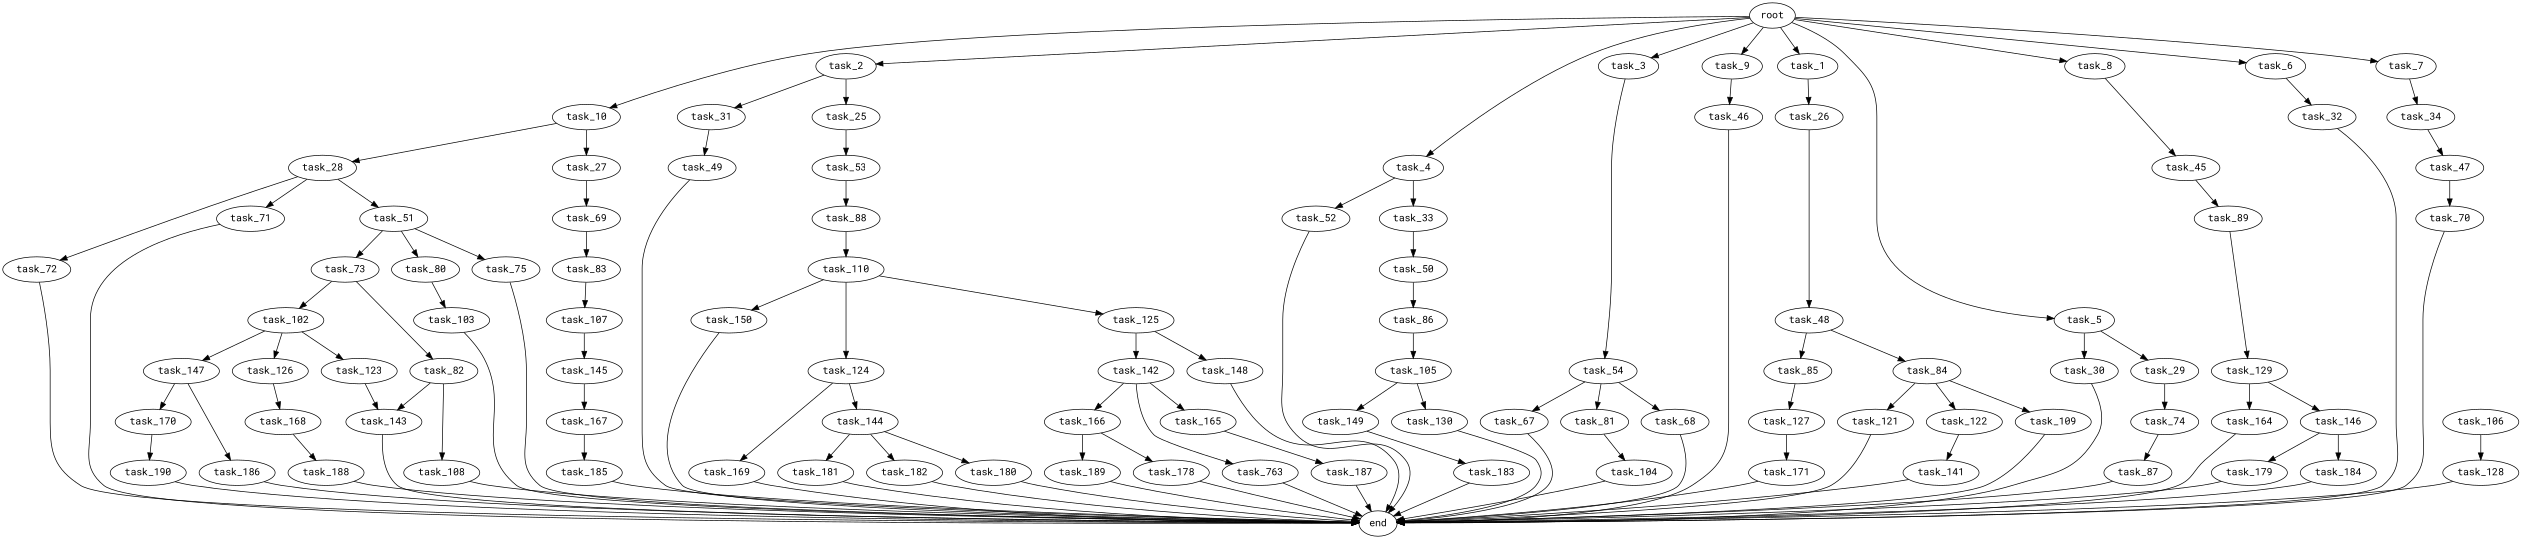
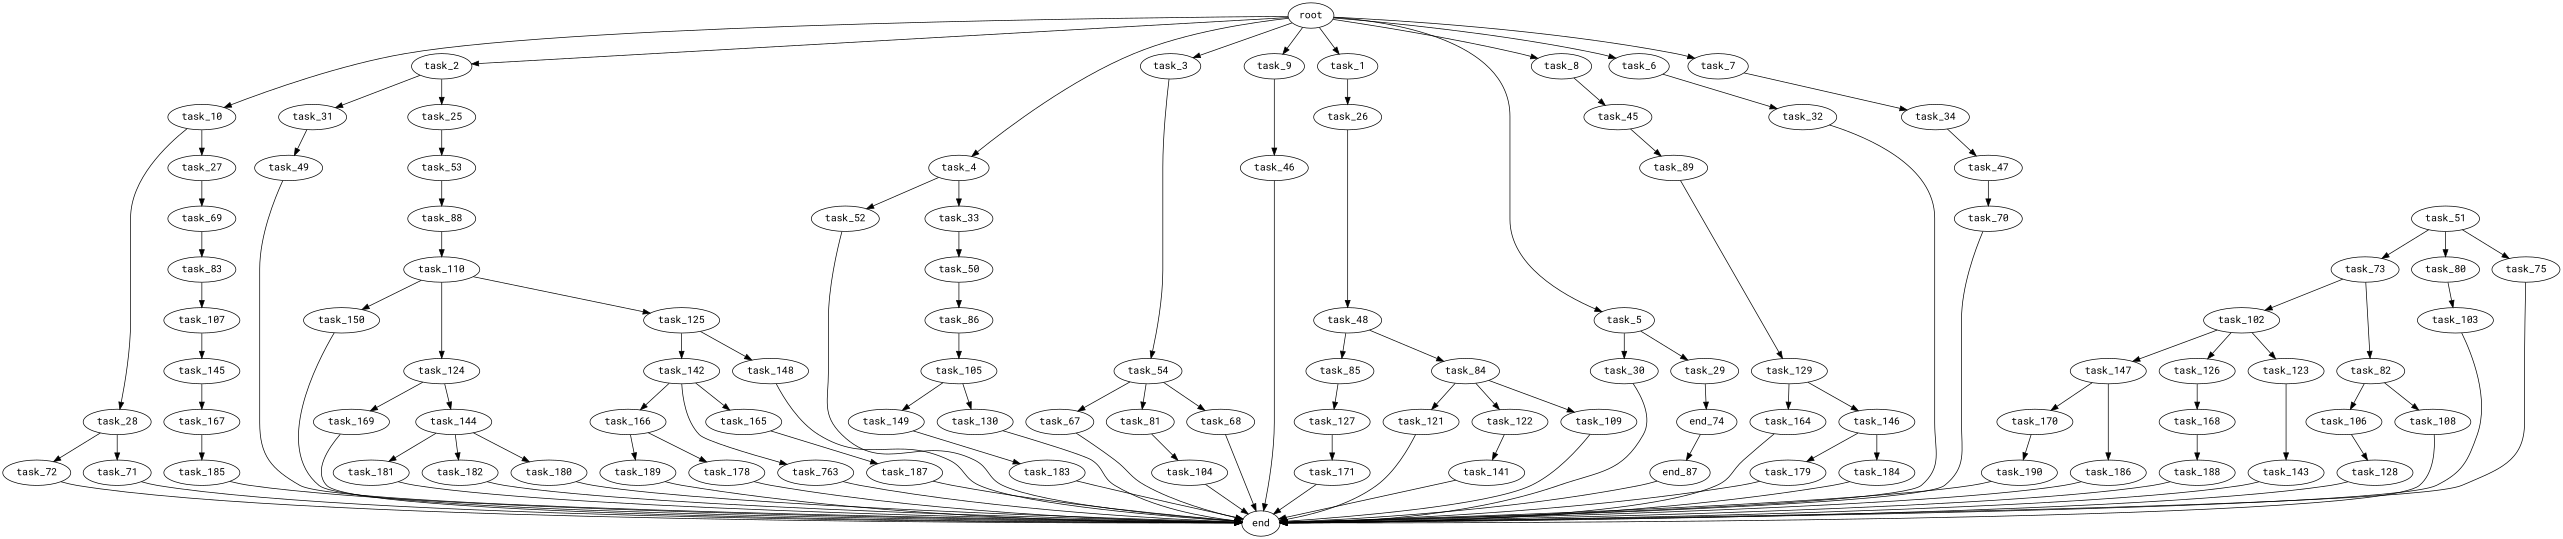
edge "task_28" -> "task_51": removed
edge "task_82" -> "task_143": now "task_82" -> "task_106"
node "task_74": label "task_74" -> "end_74"
node "task_87": label "task_87" -> "end_87"
